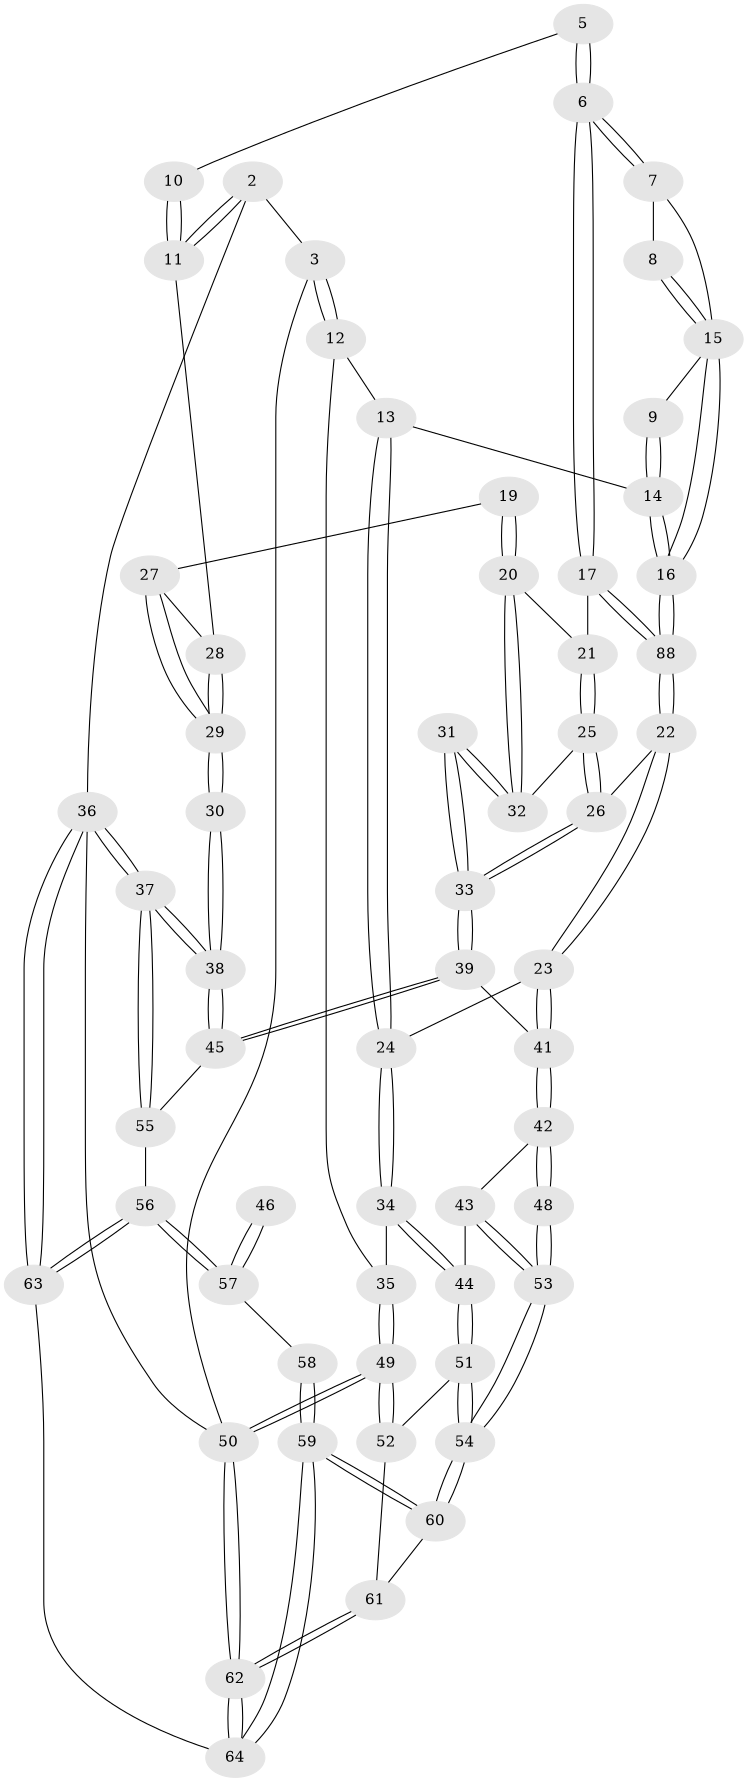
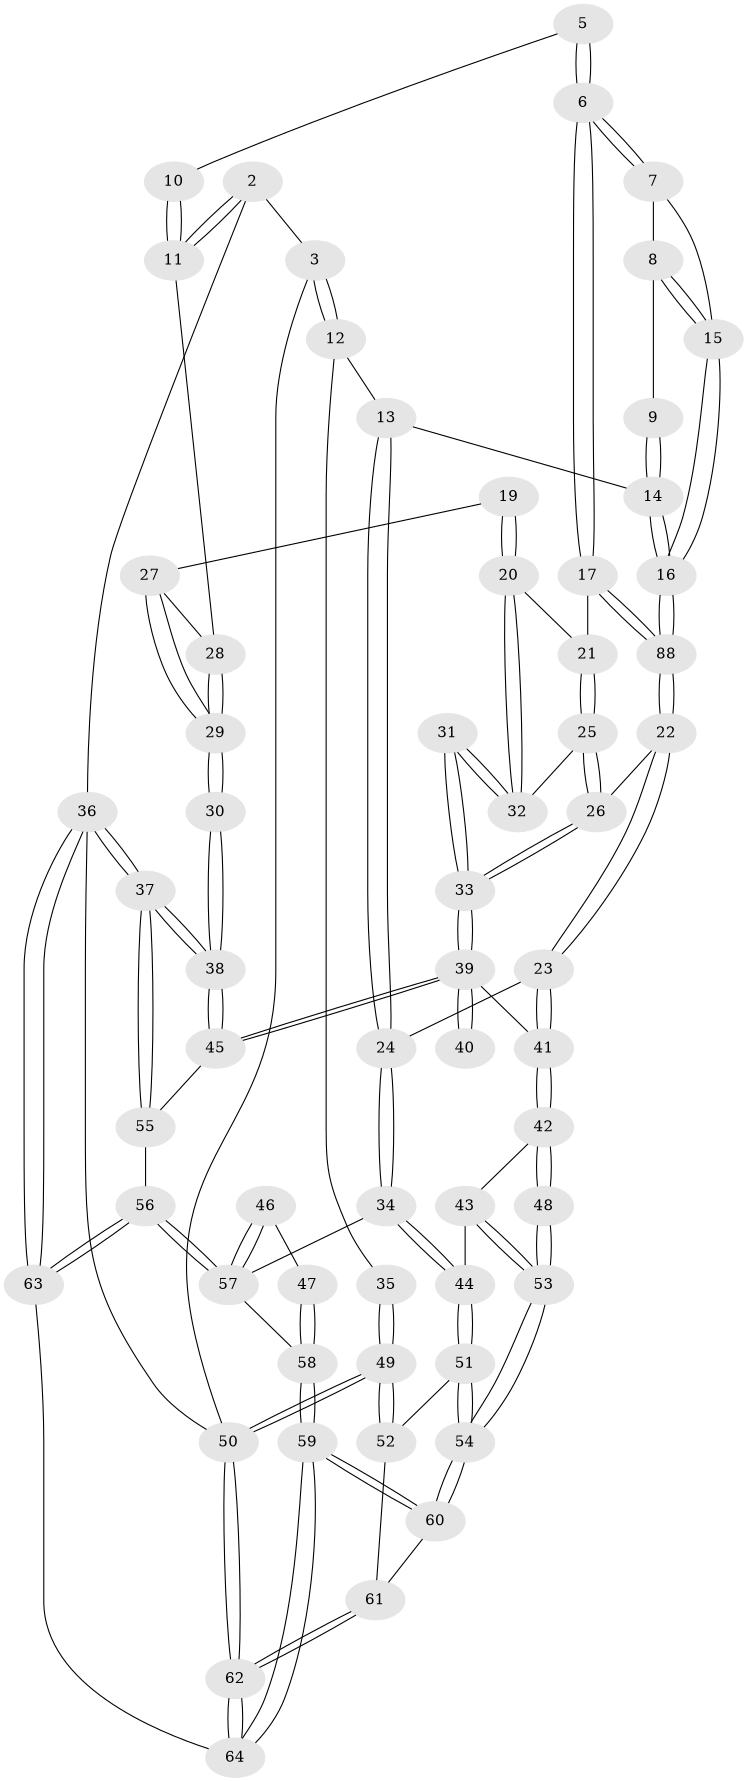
edge "15" -- "9": now "8" -- "9"
node "40": added
edge "34" -- "35": now "34" -- "57"
node "47": added
